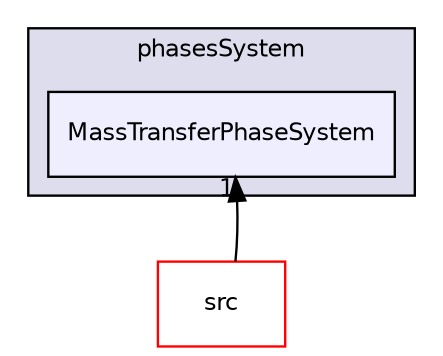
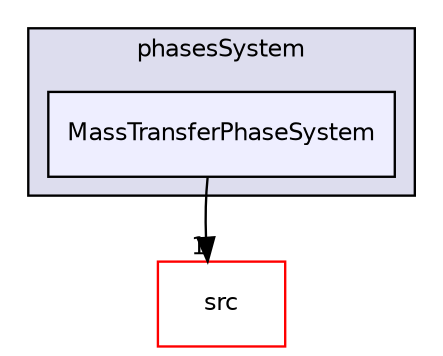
edge "src" -> "MassTransferPhaseSystem": reversed
